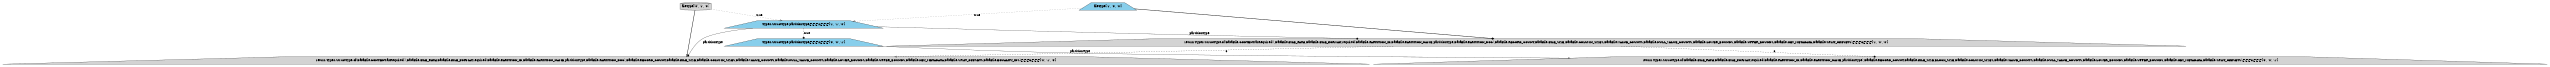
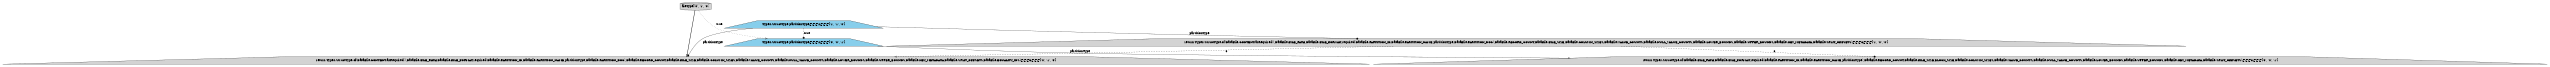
node "fileType['1', '0', '0']": removed
edge "fileType['0', '1', '0']" -> "Types.StructType partitionType@@@2@@@['1', '1', '0']": now "fileType['0', '1', '0']" -> "Types.StructType partitionType@@@2@@@['0', '0', '1']"
